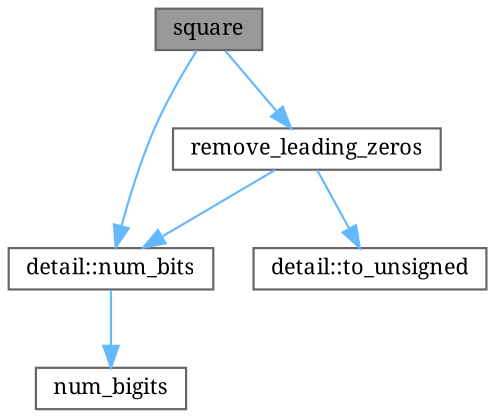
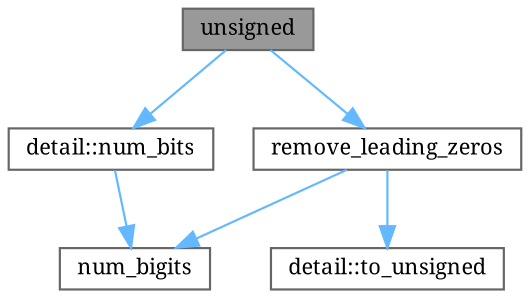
node "square": label "square" -> "unsigned"
edge "remove_leading_zeros" -> "detail::num_bits": now "remove_leading_zeros" -> "num_bigits"
